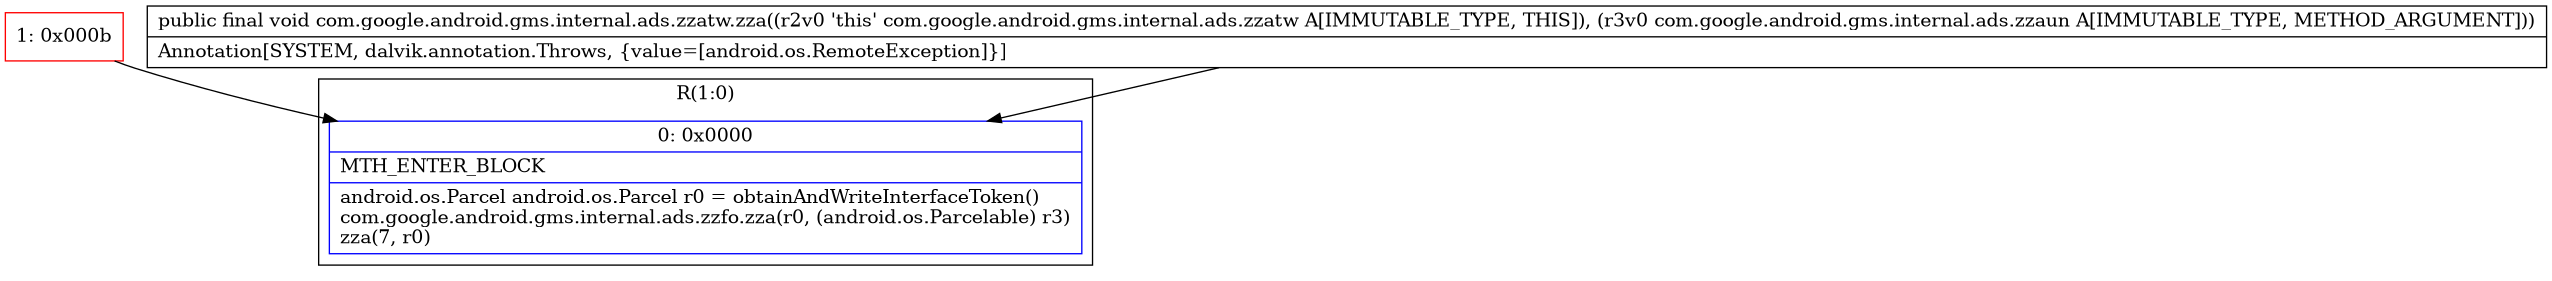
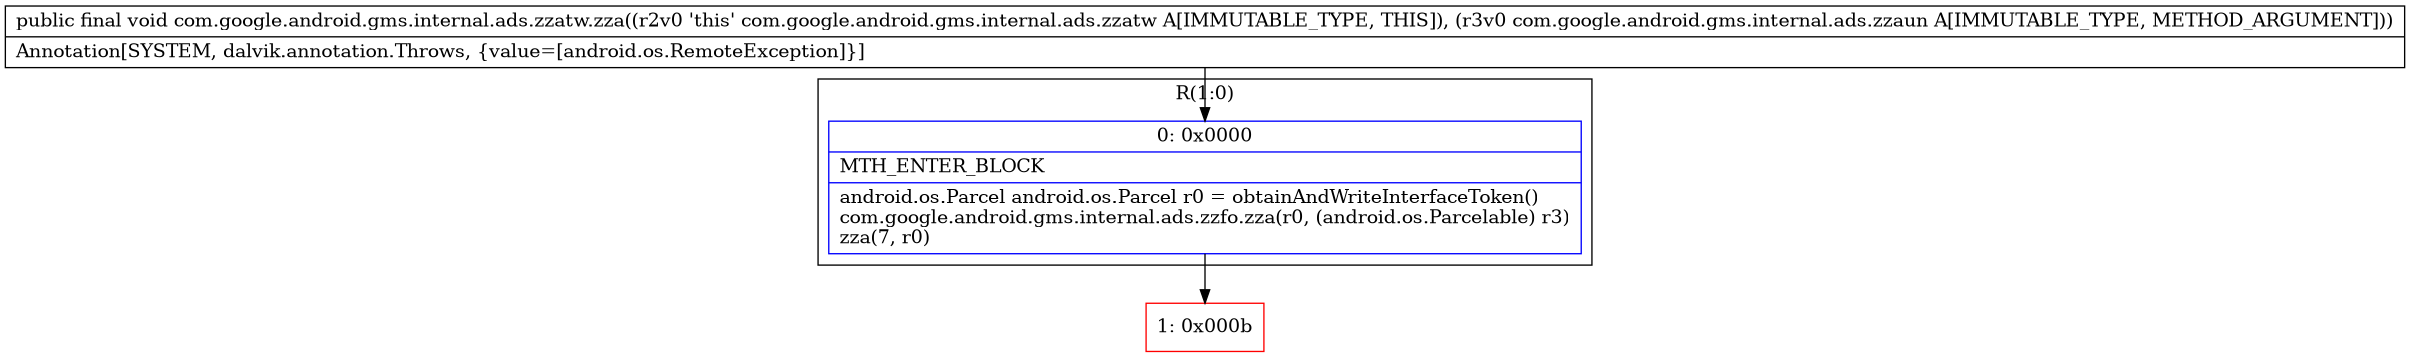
edge "1: 0x000b" -> "0: 0x0000": reversed
